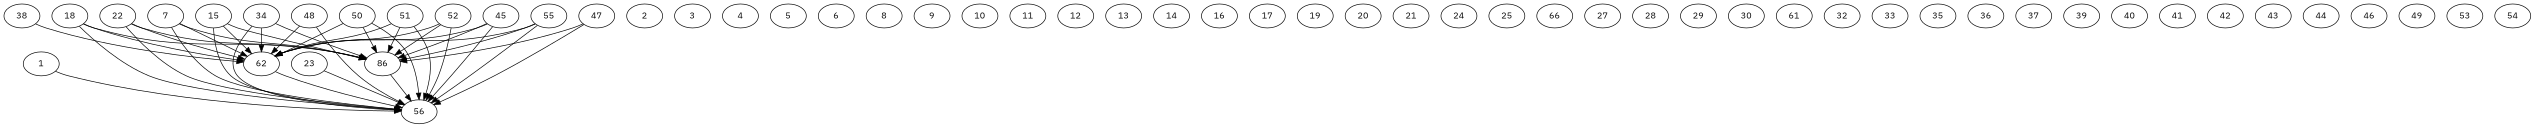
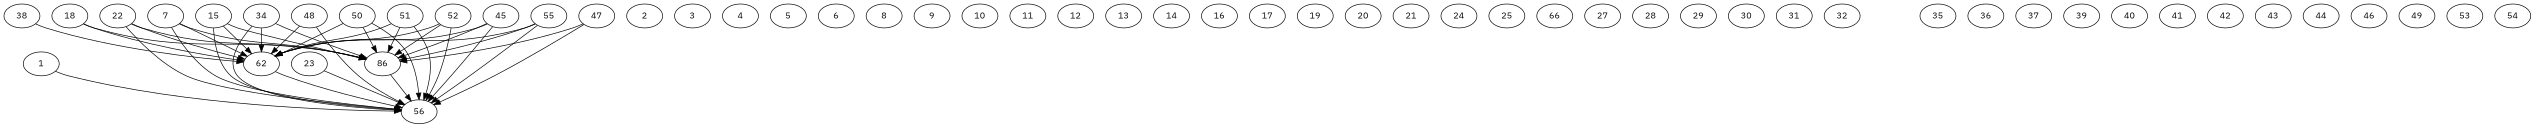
node "61": label "61" -> "31"
node "33": removed
edge "18" -> "56": removed
